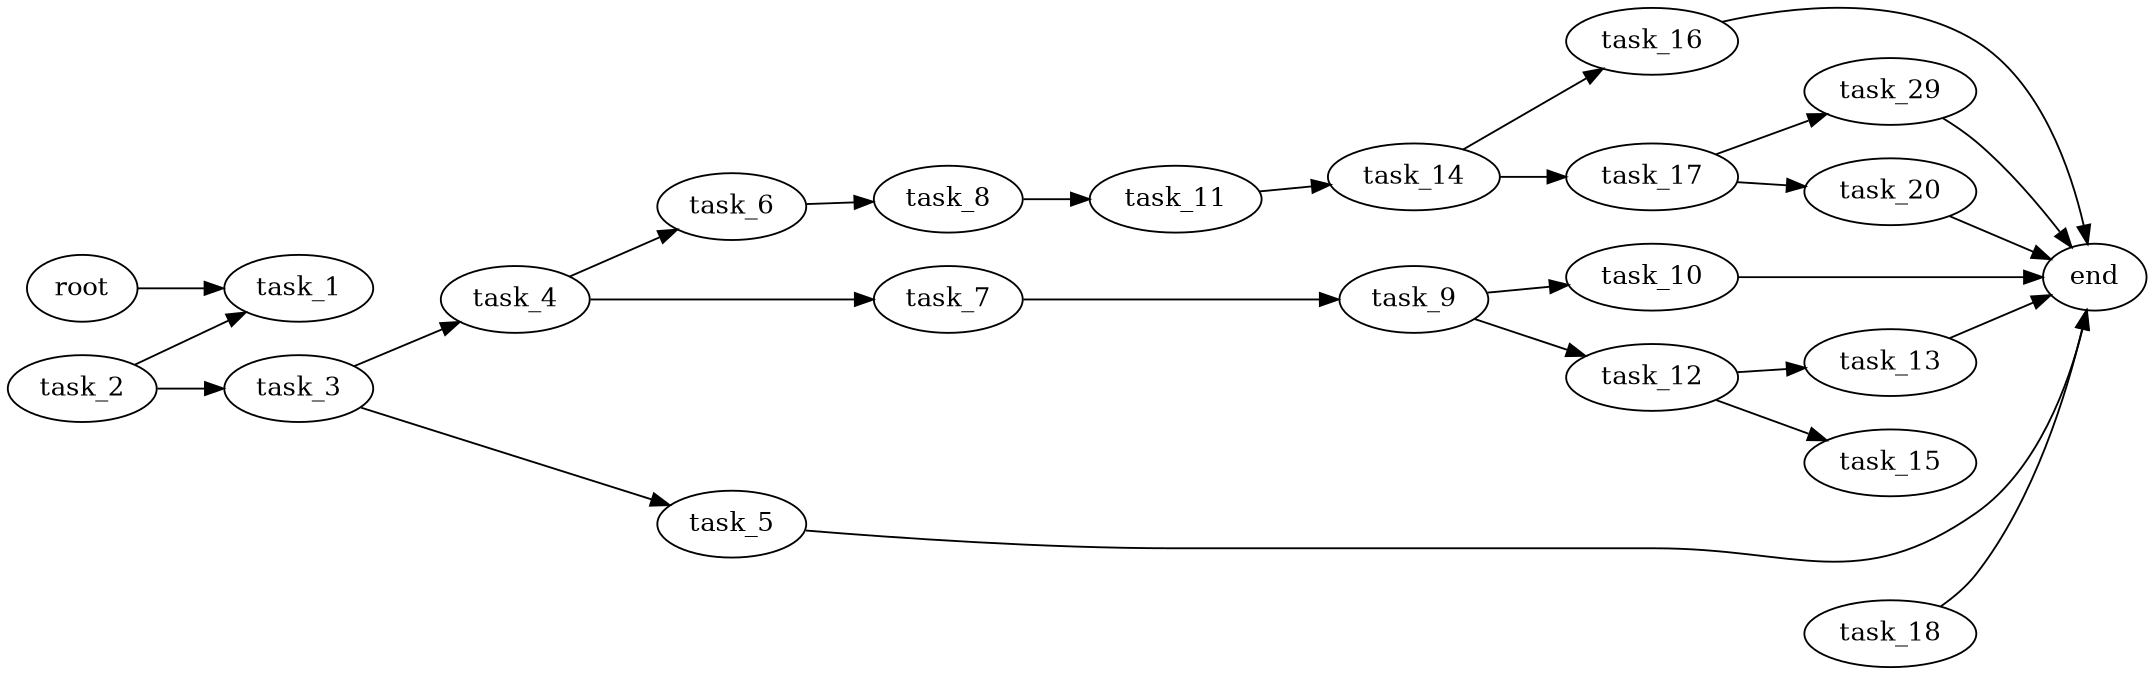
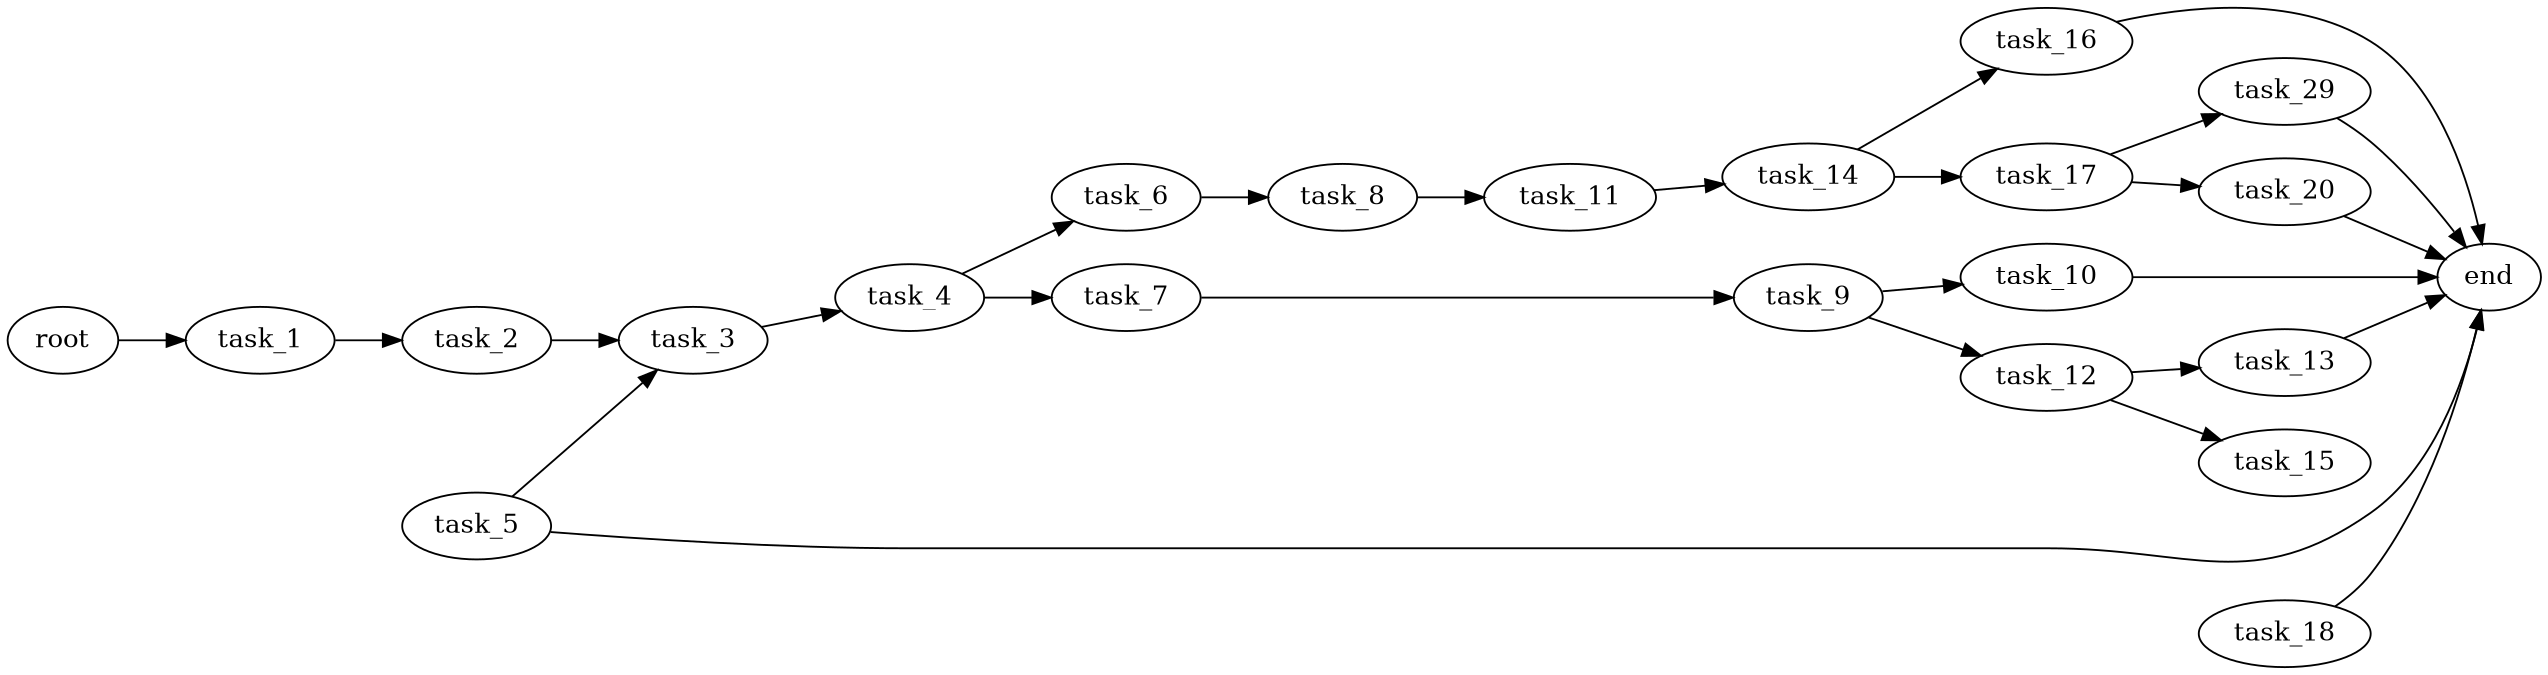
edge "task_2" -> "task_1": reversed
edge "task_3" -> "task_5": reversed
